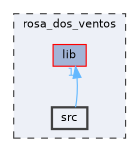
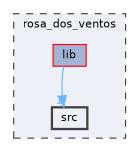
edge "src" -> "lib": reversed
